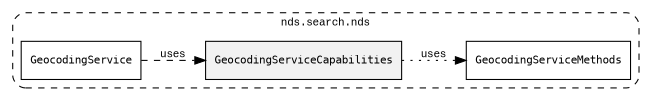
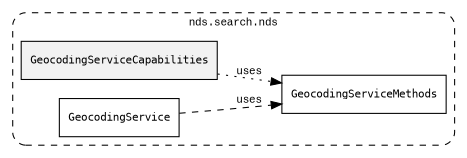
edge "GeocodingService" -> "GeocodingServiceCapabilities": now "GeocodingService" -> "GeocodingServiceMethods"
